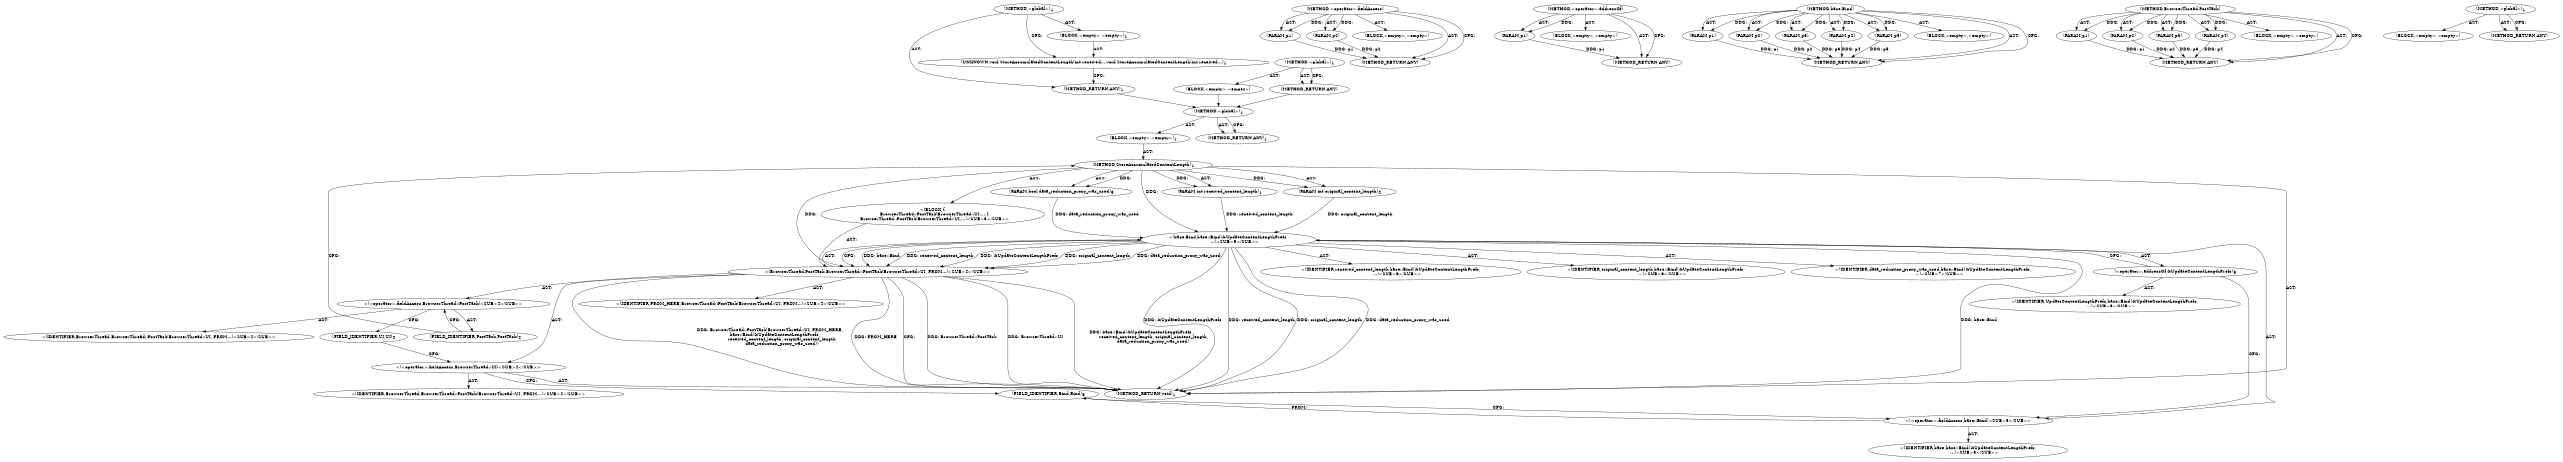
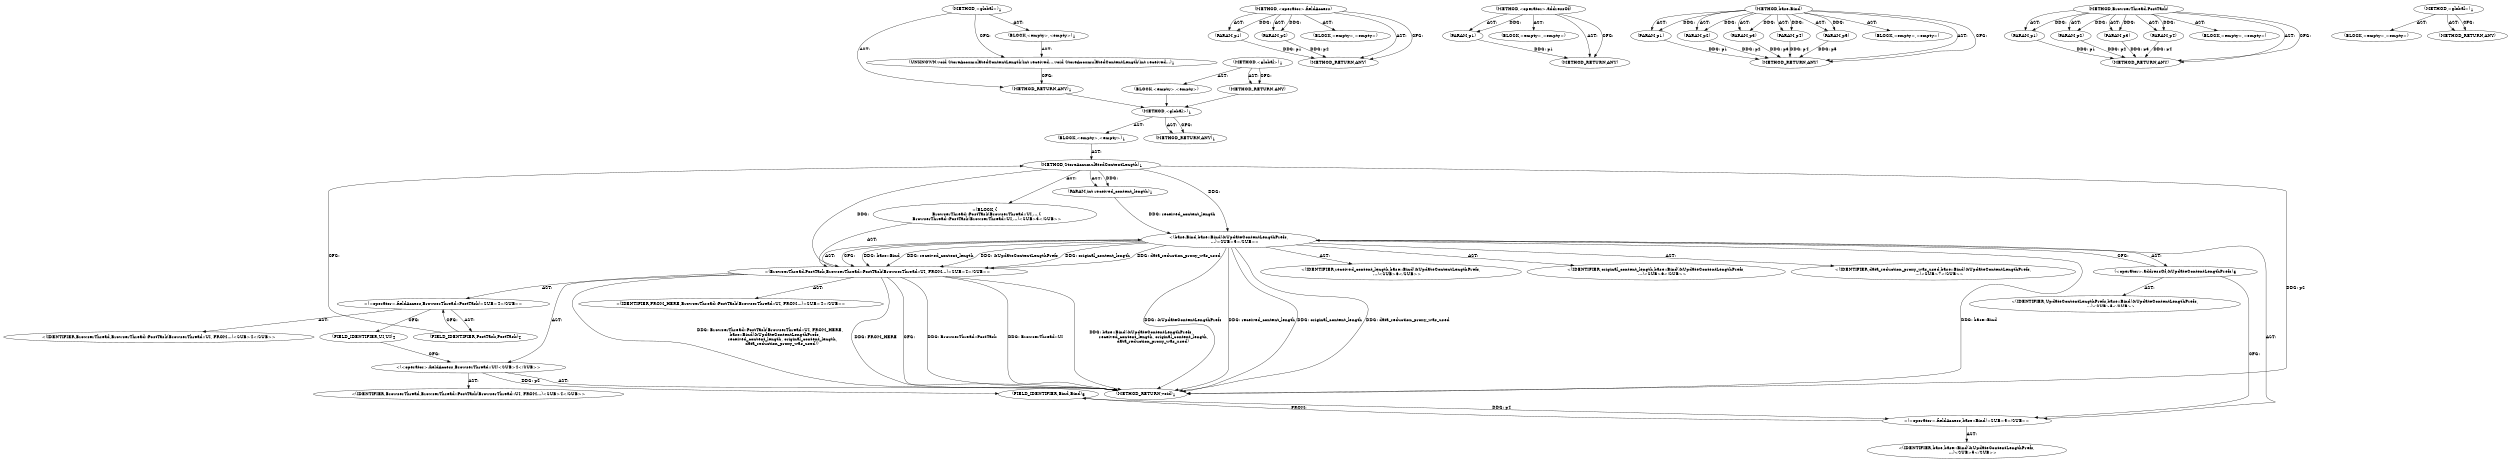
node "(PARAM,bool data_reduction_proxy_was_used)": removed
node "(PARAM,int original_content_length)": removed
edge "(METHOD,StoreAccumulatedContentLength)" -> "(METHOD_RETURN,void)": label "AST: " -> "DDG: p2"
edge "<(<operator>.fieldAccess,BrowserThread::UI)<SUB>4</SUB>>" -> "(FIELD_IDENTIFIER,Bind,Bind)": label "CFG: " -> "DDG: p2"
edge "(FIELD_IDENTIFIER,Bind,Bind)" -> "<(<operator>.fieldAccess,base::Bind)<SUB>5</SUB>>": label "CFG: " -> "DDG: p4"
